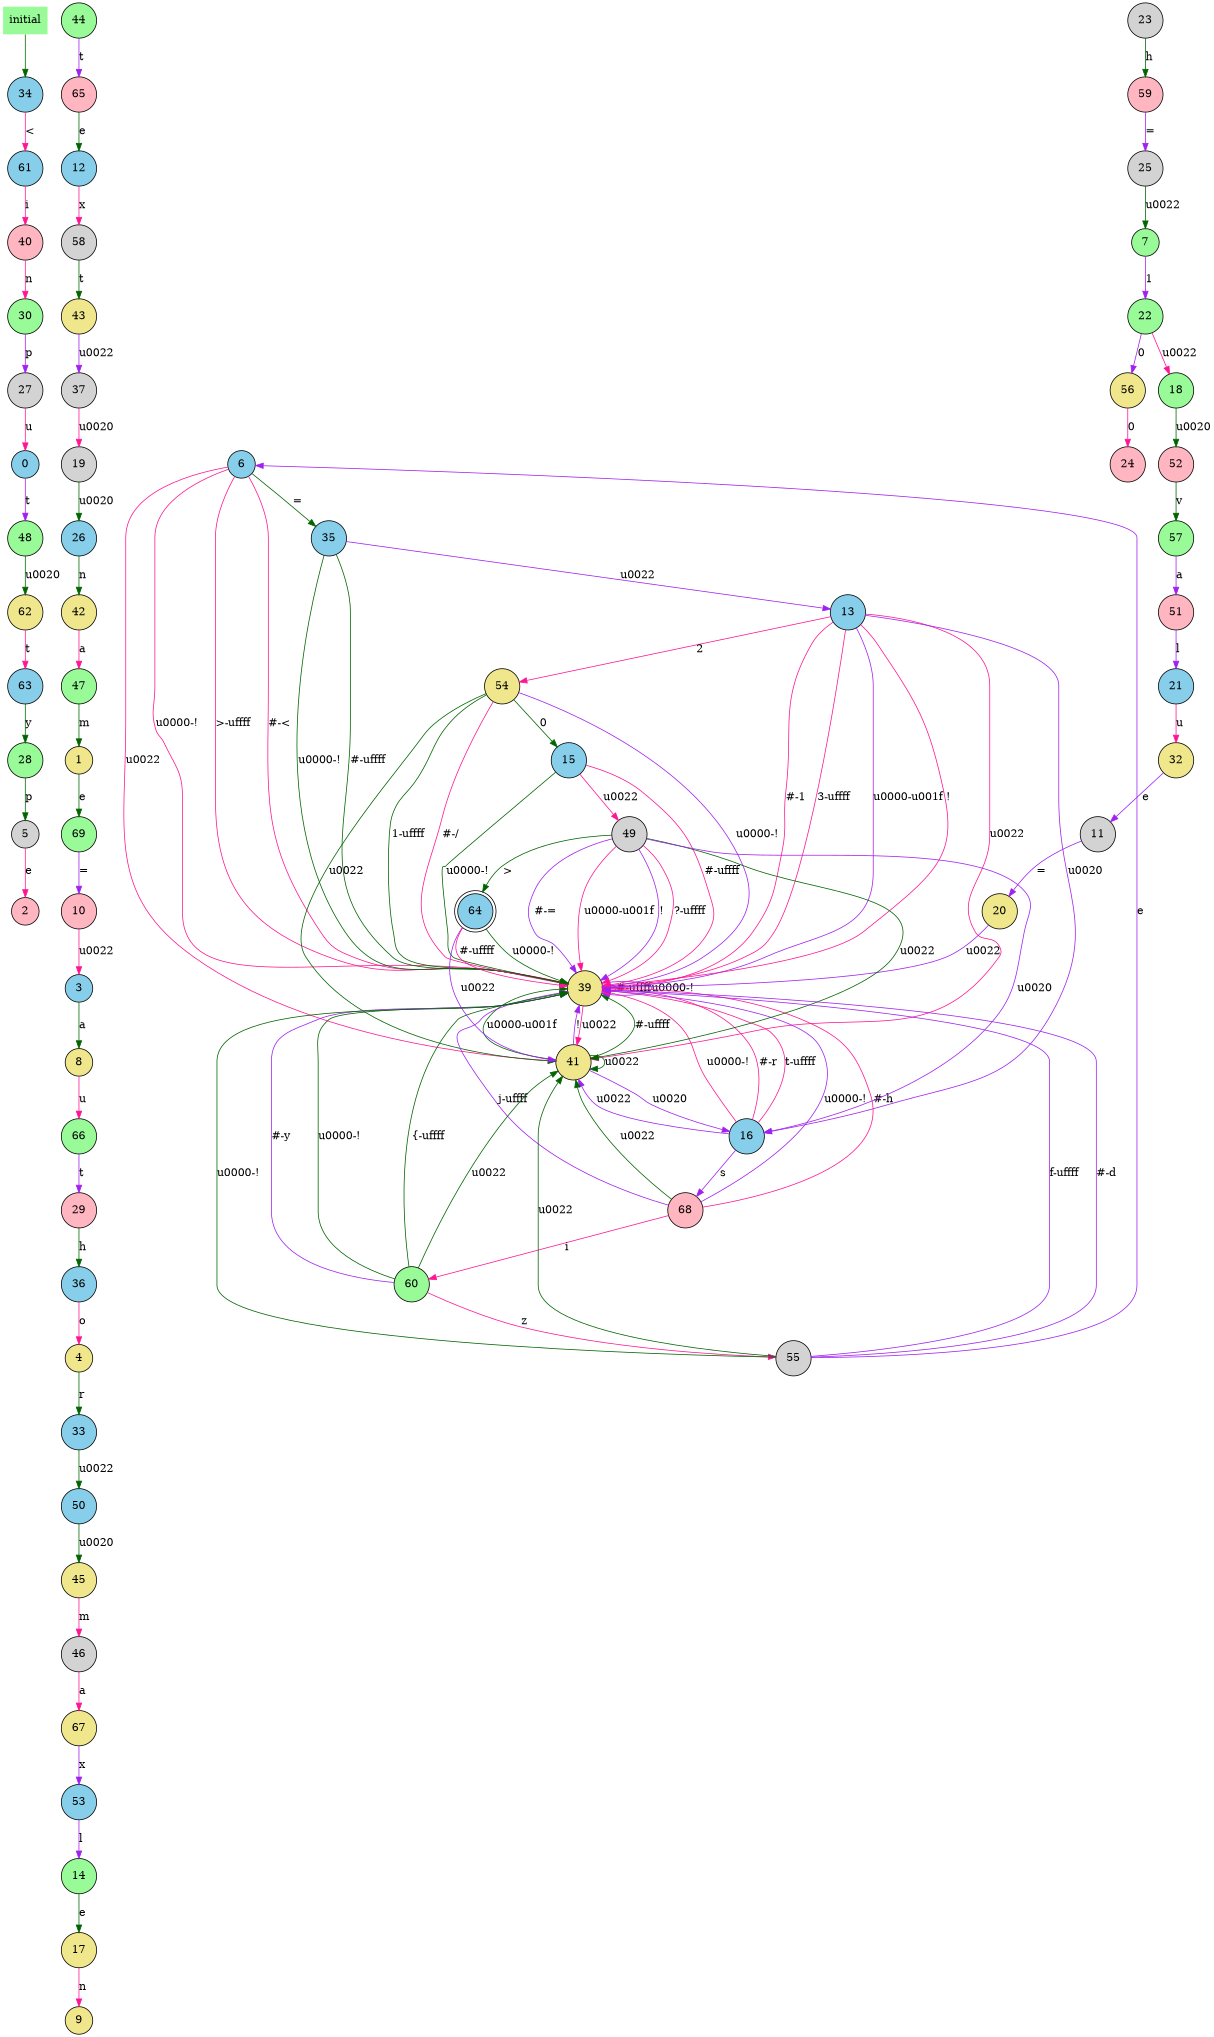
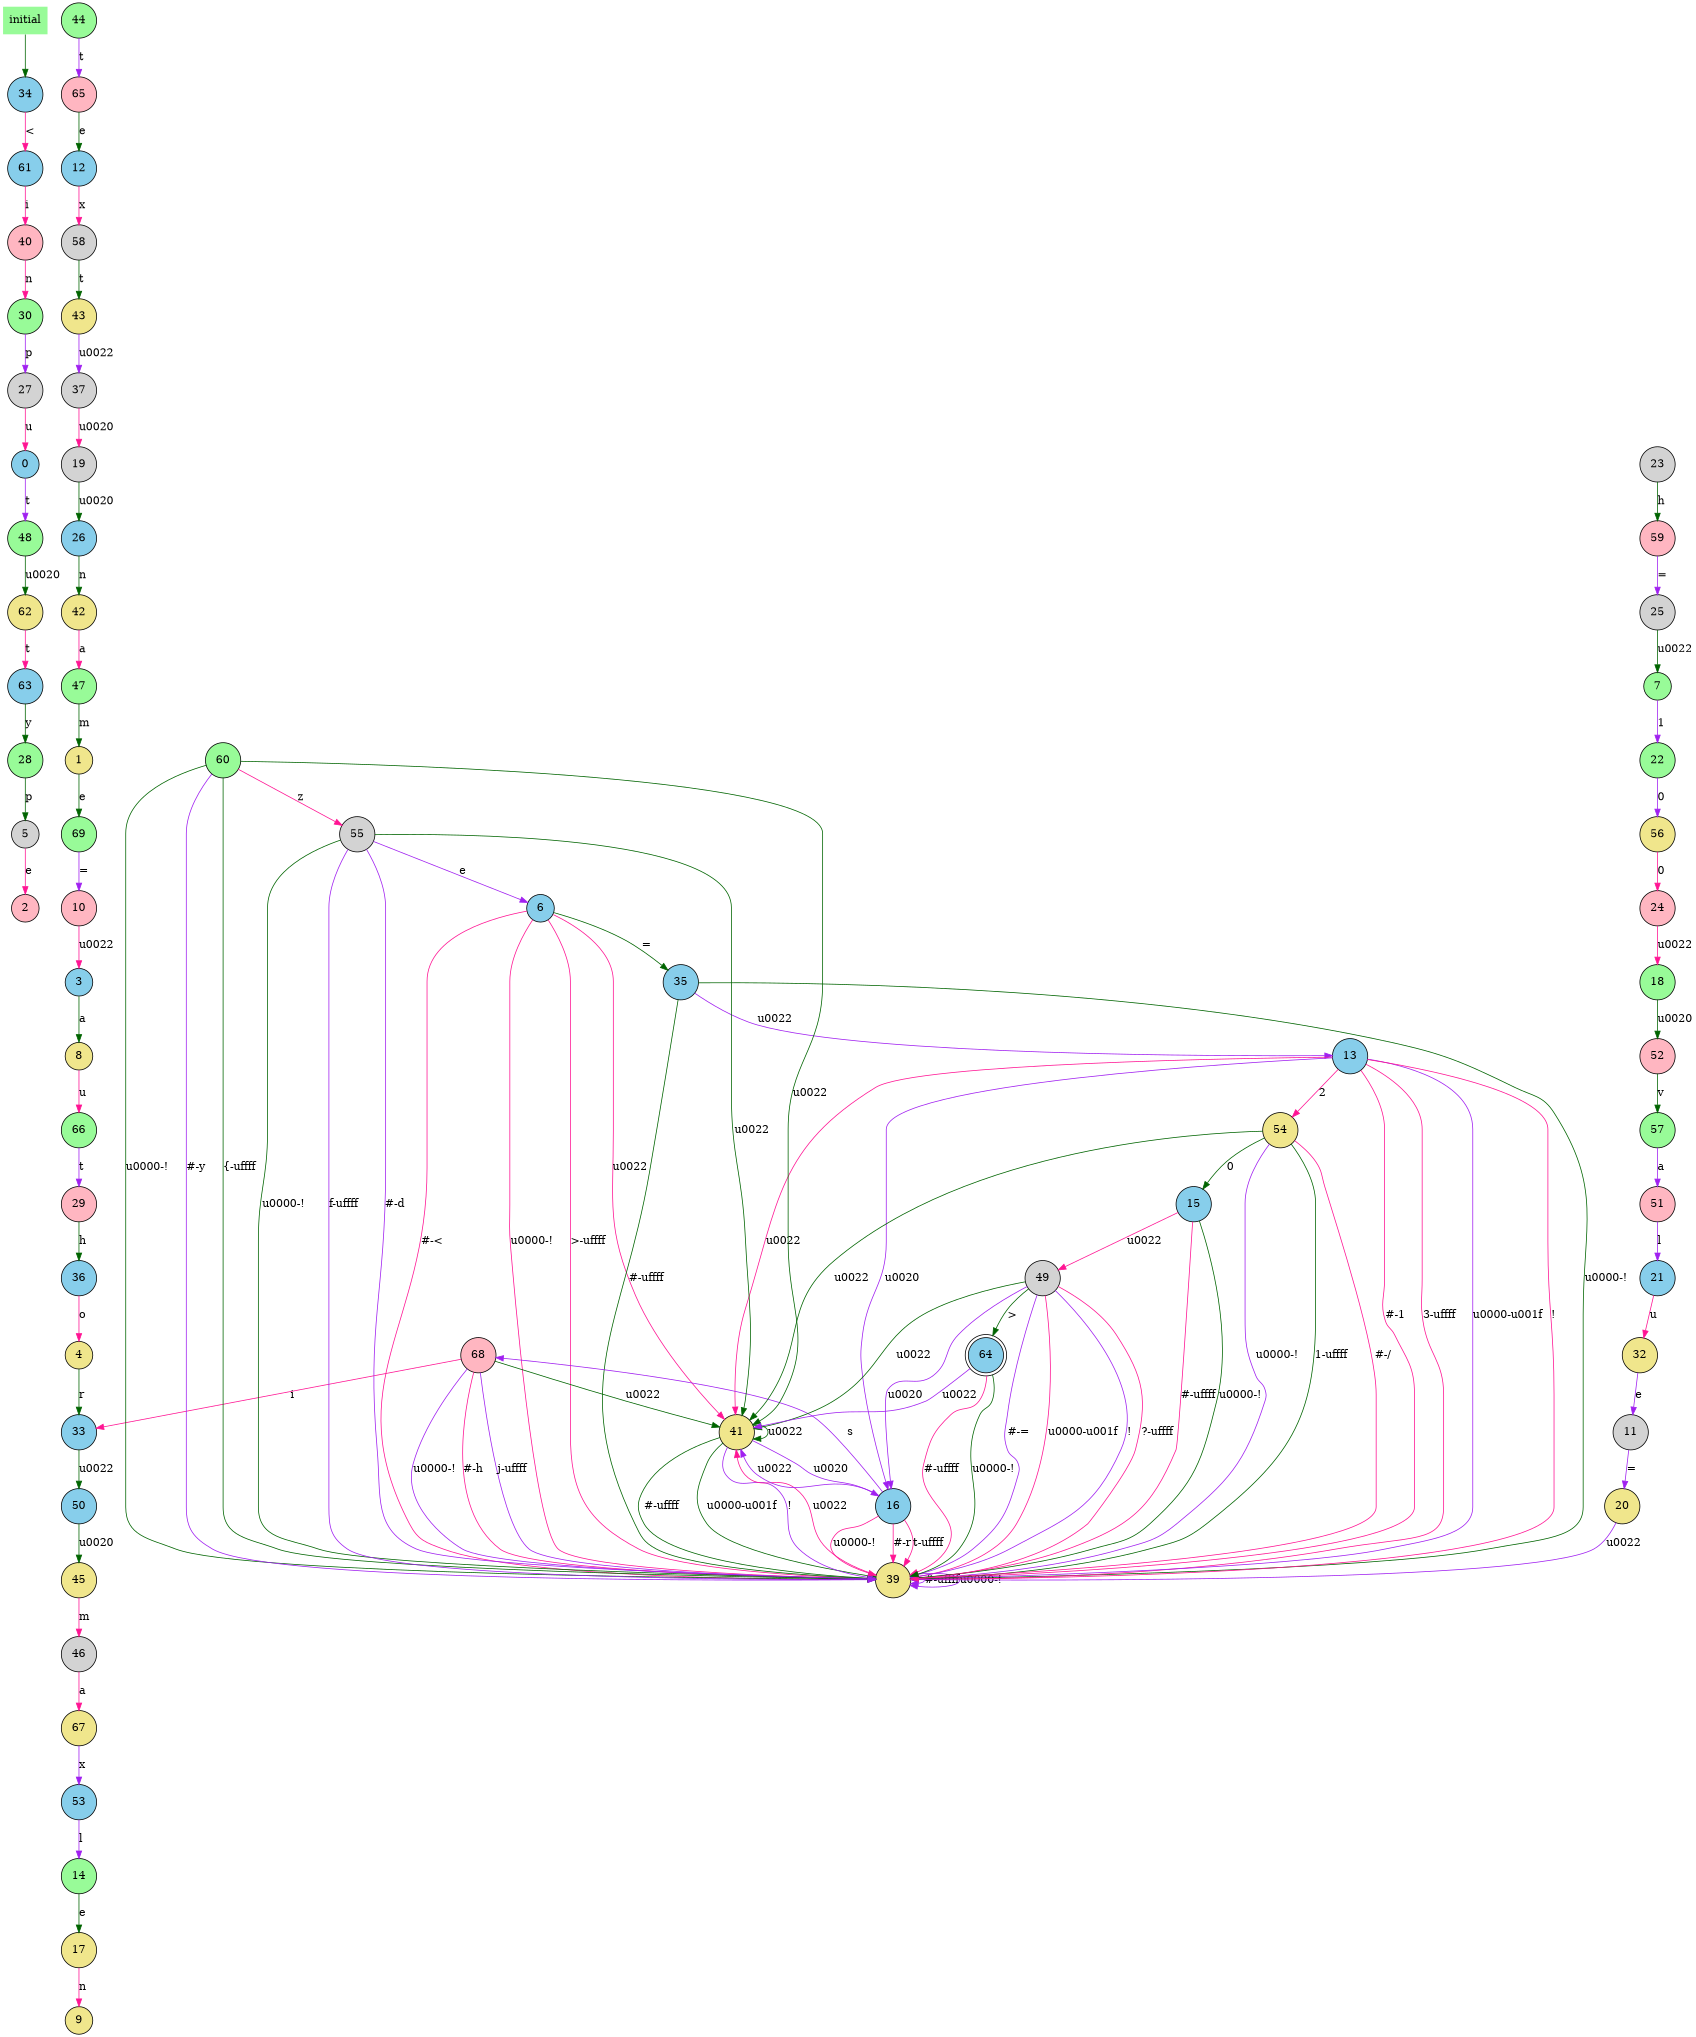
edge "22" -> "18": now "24" -> "18"
edge "68" -> "60": now "68" -> "33"
